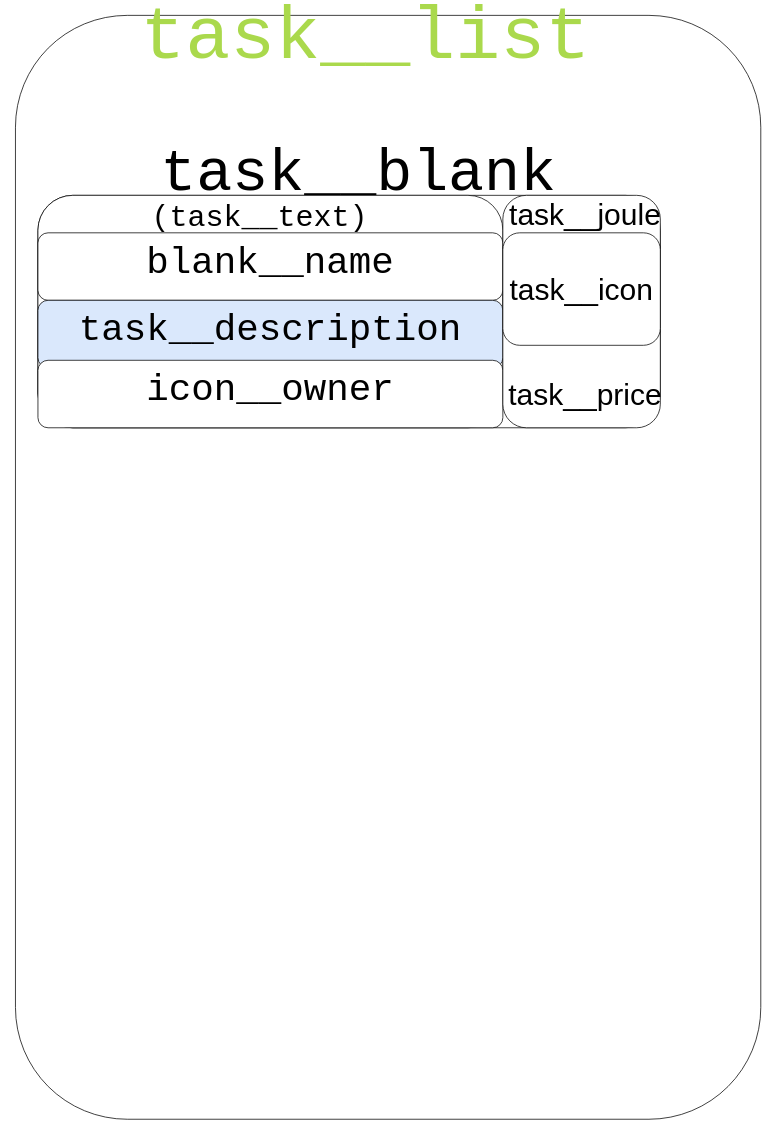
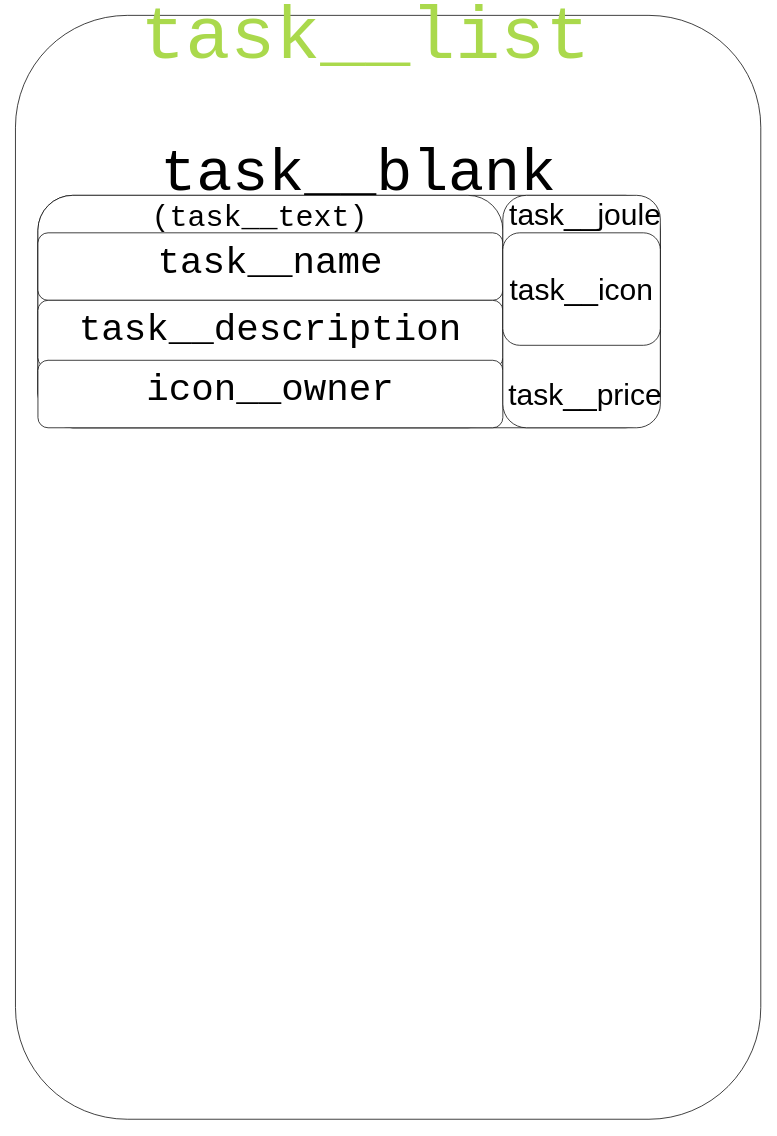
node "blank__name": label "blank__name" -> "task__name"
node "task__description": fillcolor #dae8fc -> #ffffff
